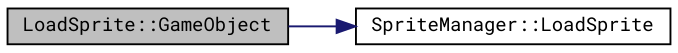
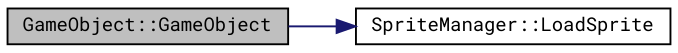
node "LoadSprite::GameObject": label "LoadSprite::GameObject" -> "GameObject::GameObject"
